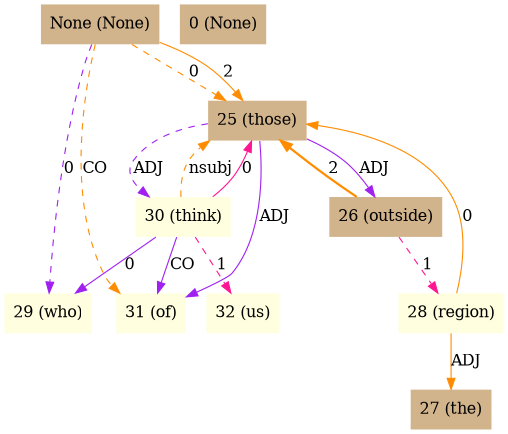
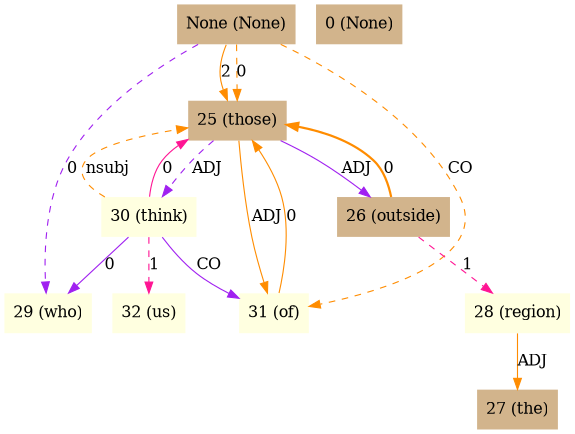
edge "26 (outside)" -> "25 (those)": label "2" -> "0"
edge "28 (region)" -> "25 (those)": now "31 (of)" -> "25 (those)"
edge "25 (those)" -> "31 (of)": color purple -> darkorange
